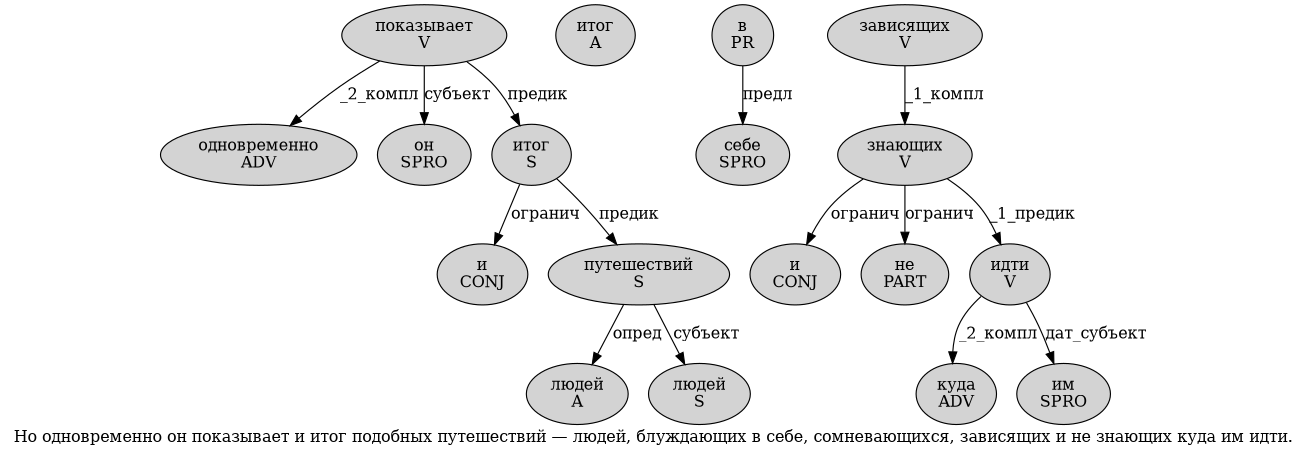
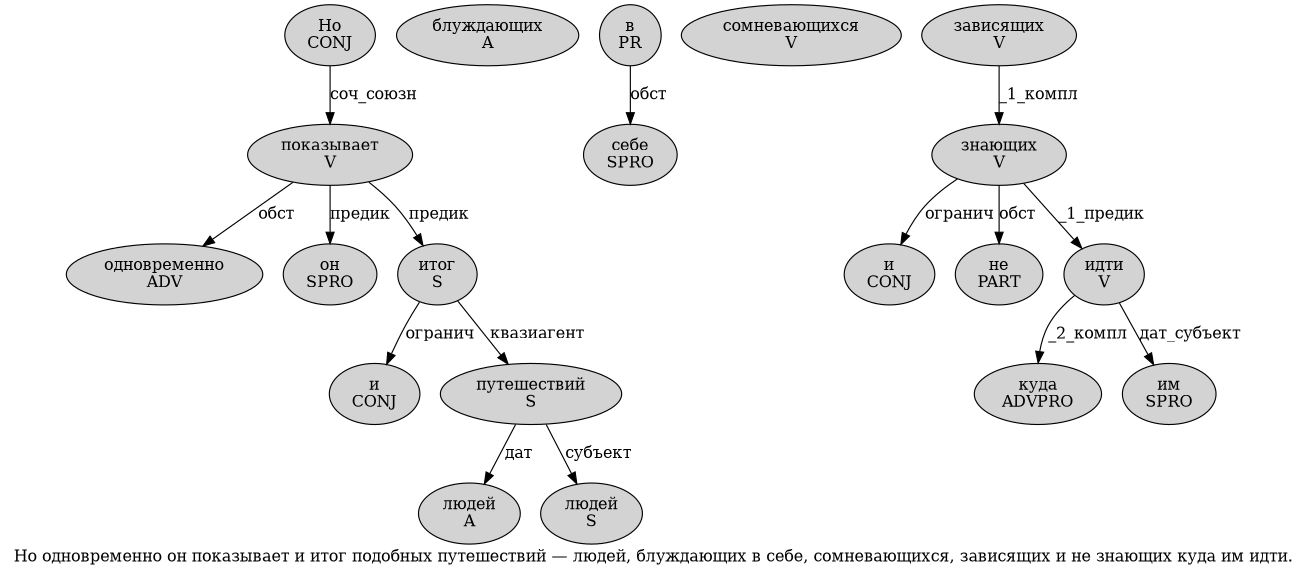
node "Но CONJ": added
node "итог A": label "итог A" -> "блуждающих A"
node "сомневающихся V": added
edge "показывает V" -> "одновременно ADV": label "_2_компл" -> "обст"
edge "показывает V" -> "он SPRO": label "субъект" -> "предик"
edge "в PR" -> "себе SPRO": label "предл" -> "обст"
edge "итог S" -> "путешествий S": label "предик" -> "квазиагент"
edge "знающих V" -> "не PART": label "огранич" -> "обст"
edge "путешествий S" -> "людей A": label "опред" -> "дат"
node "куда ADV": label "куда ADV" -> "куда ADVPRO"
